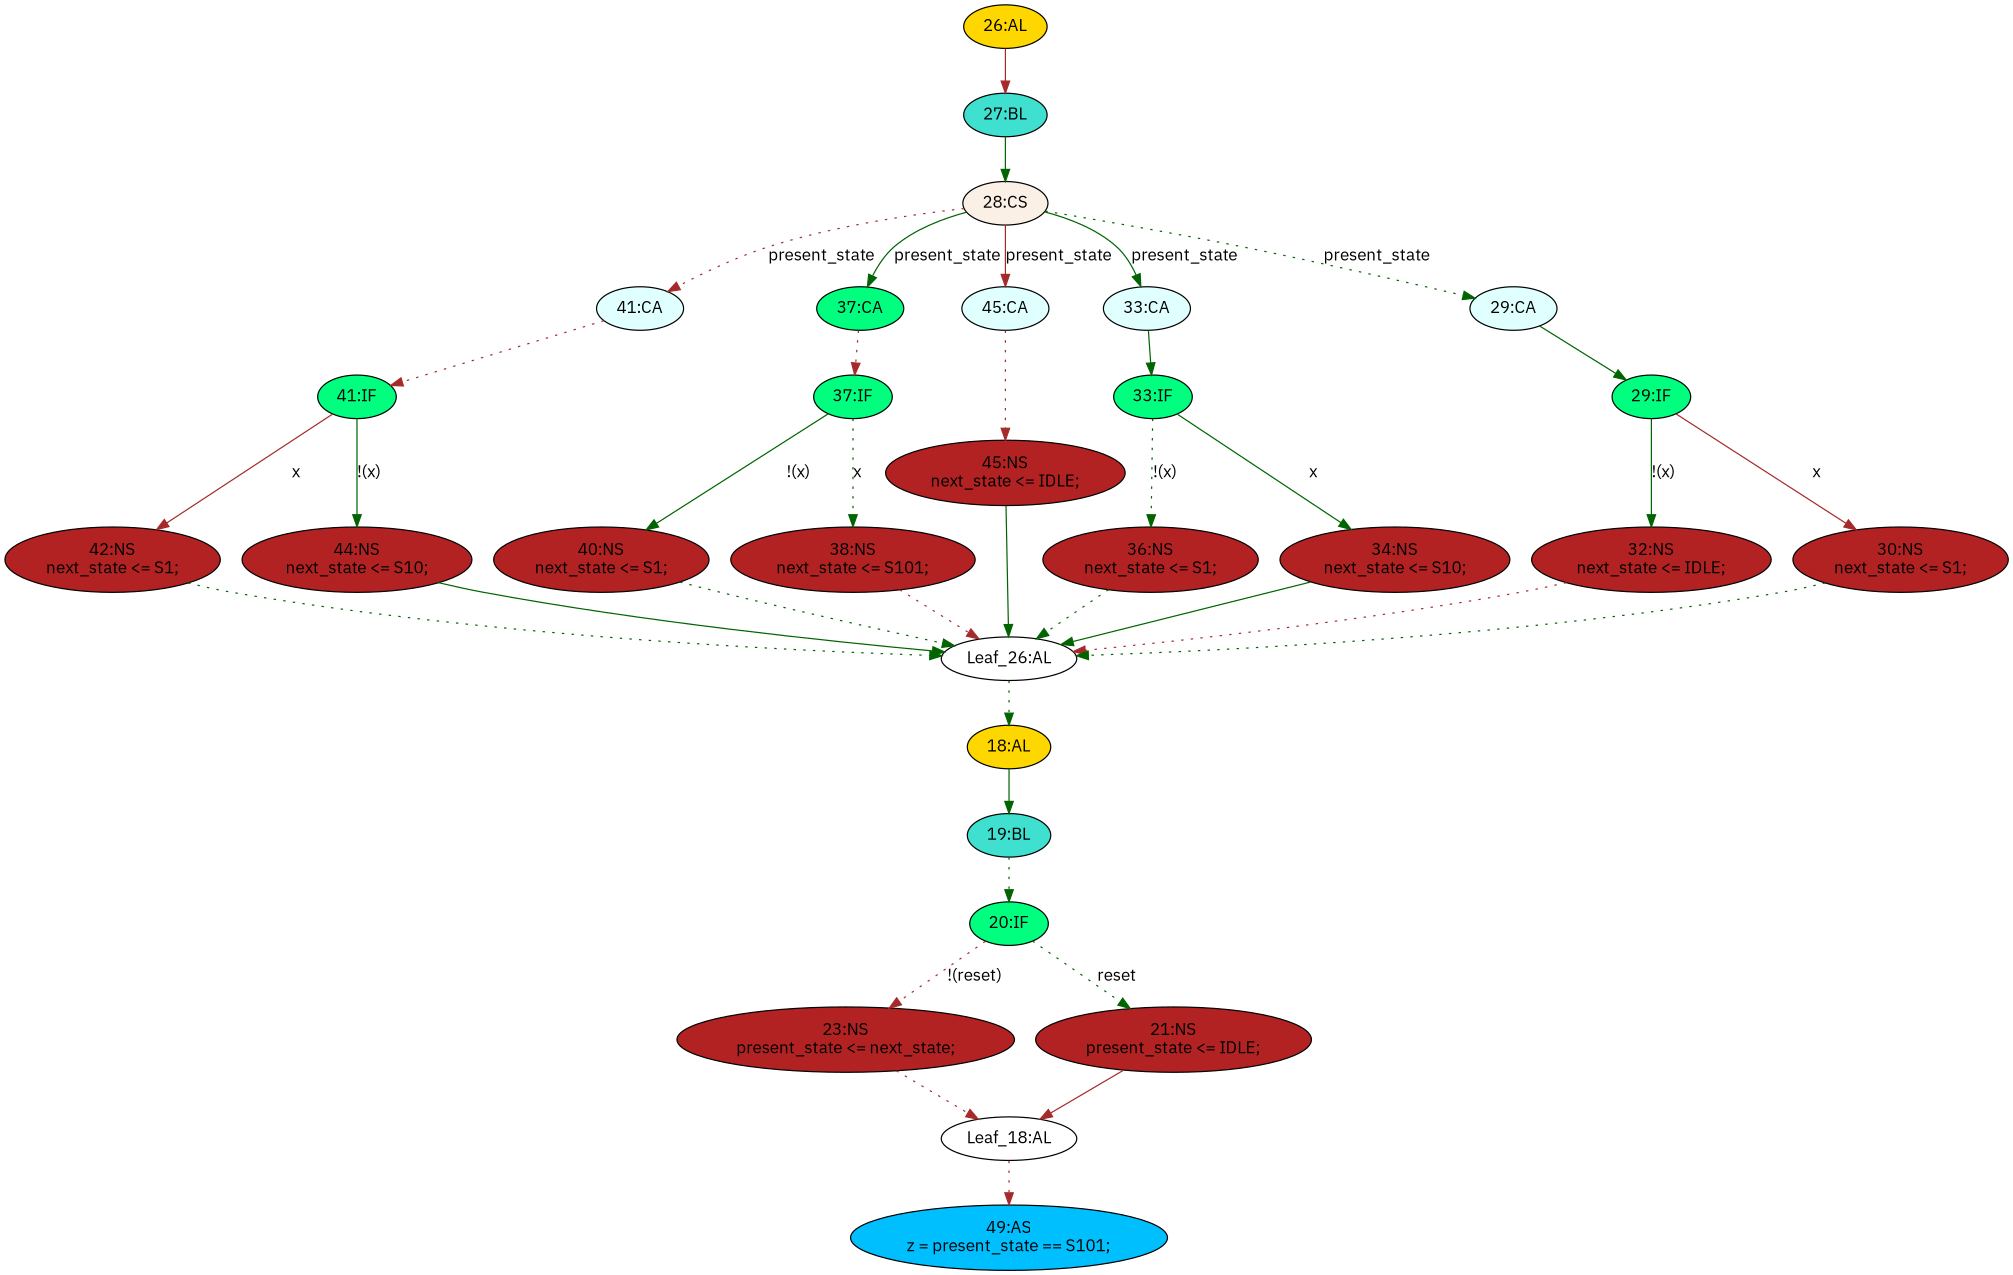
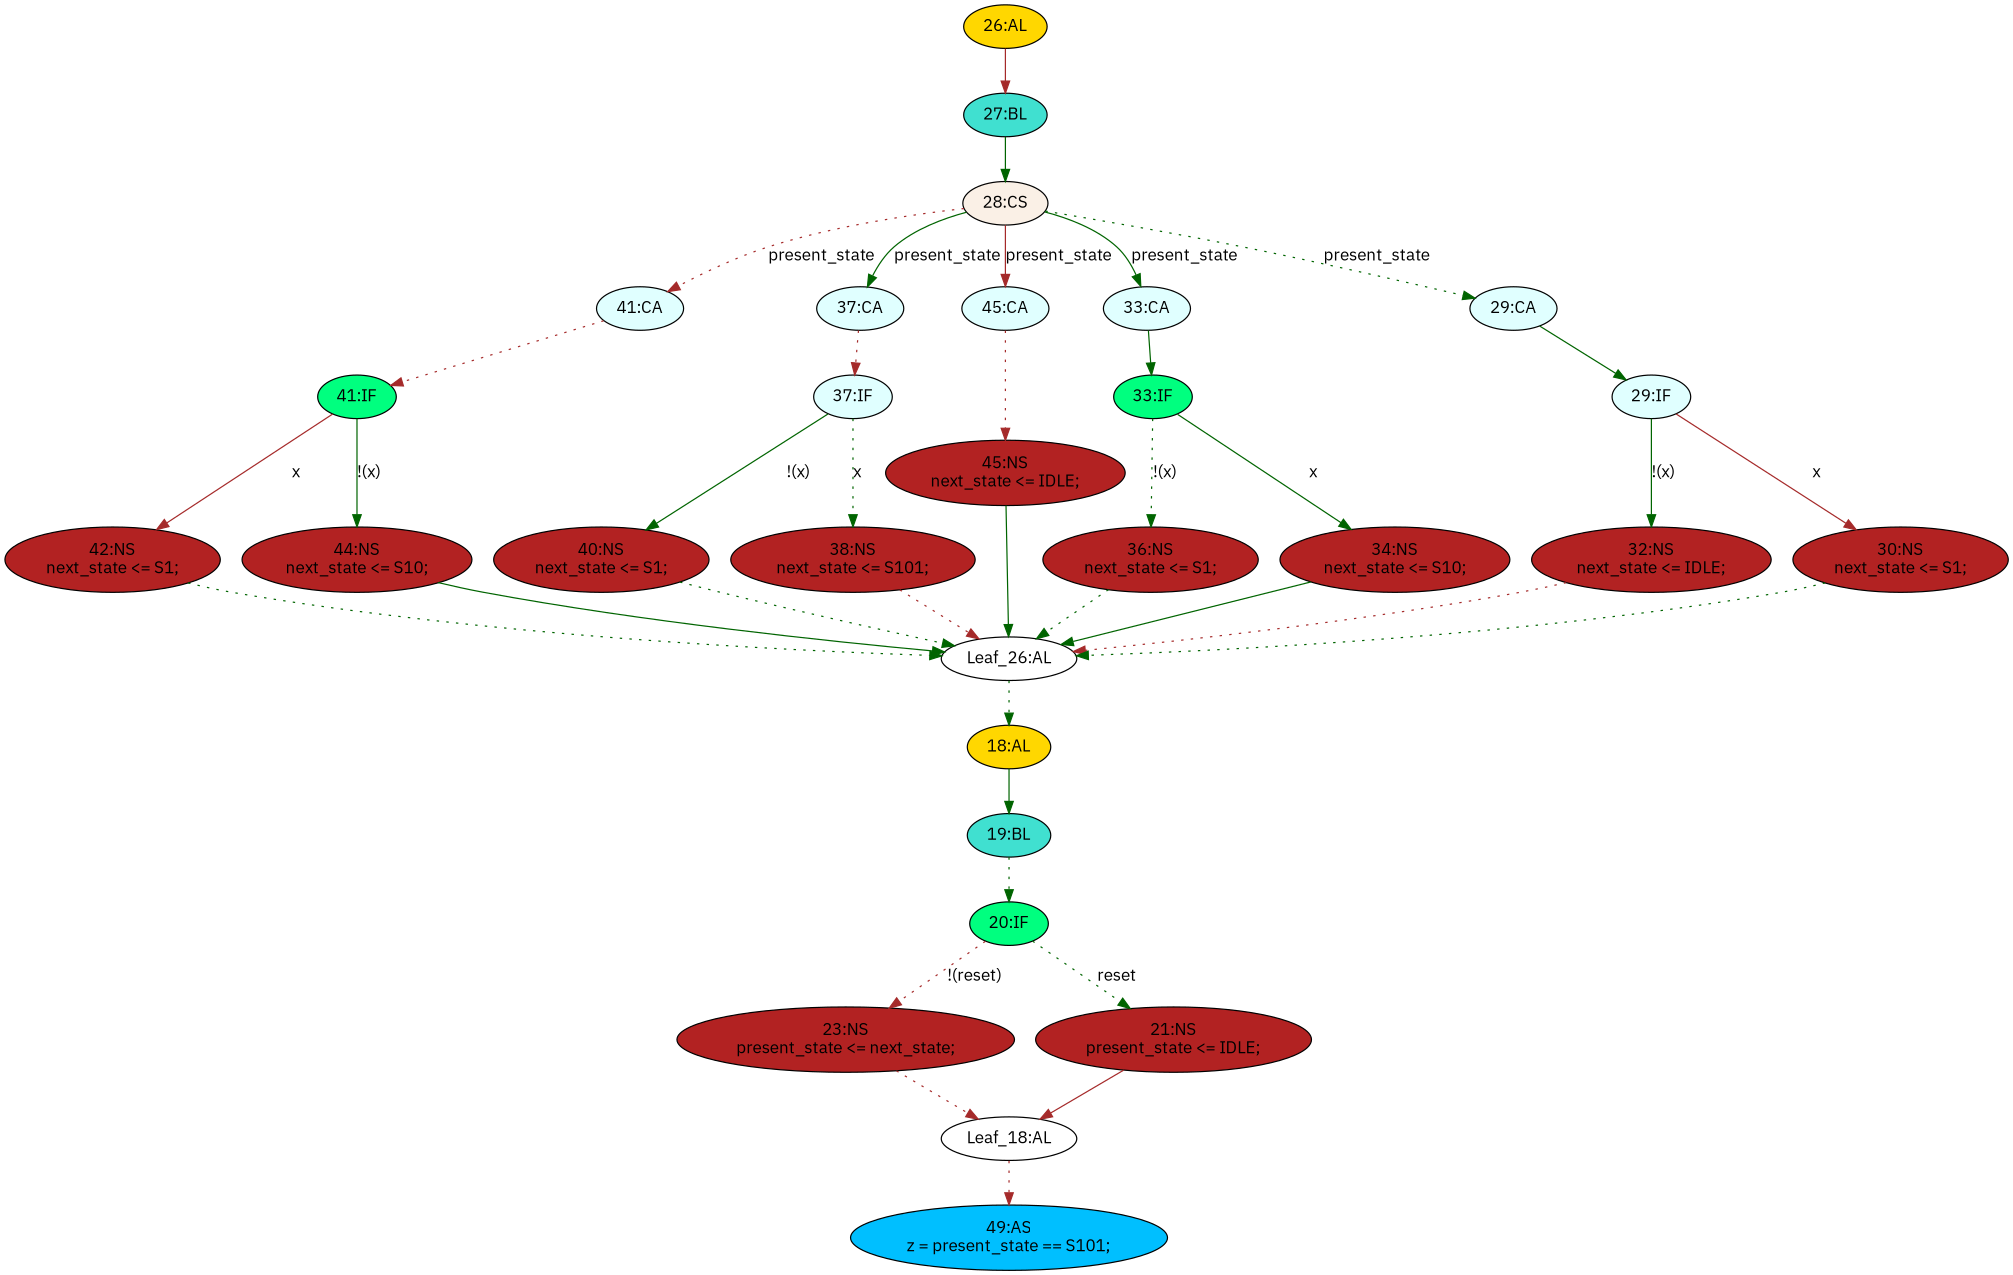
node "37:CA": fillcolor springgreen -> lightcyan
node "37:IF": fillcolor springgreen -> lightcyan
node "29:IF": fillcolor springgreen -> lightcyan
